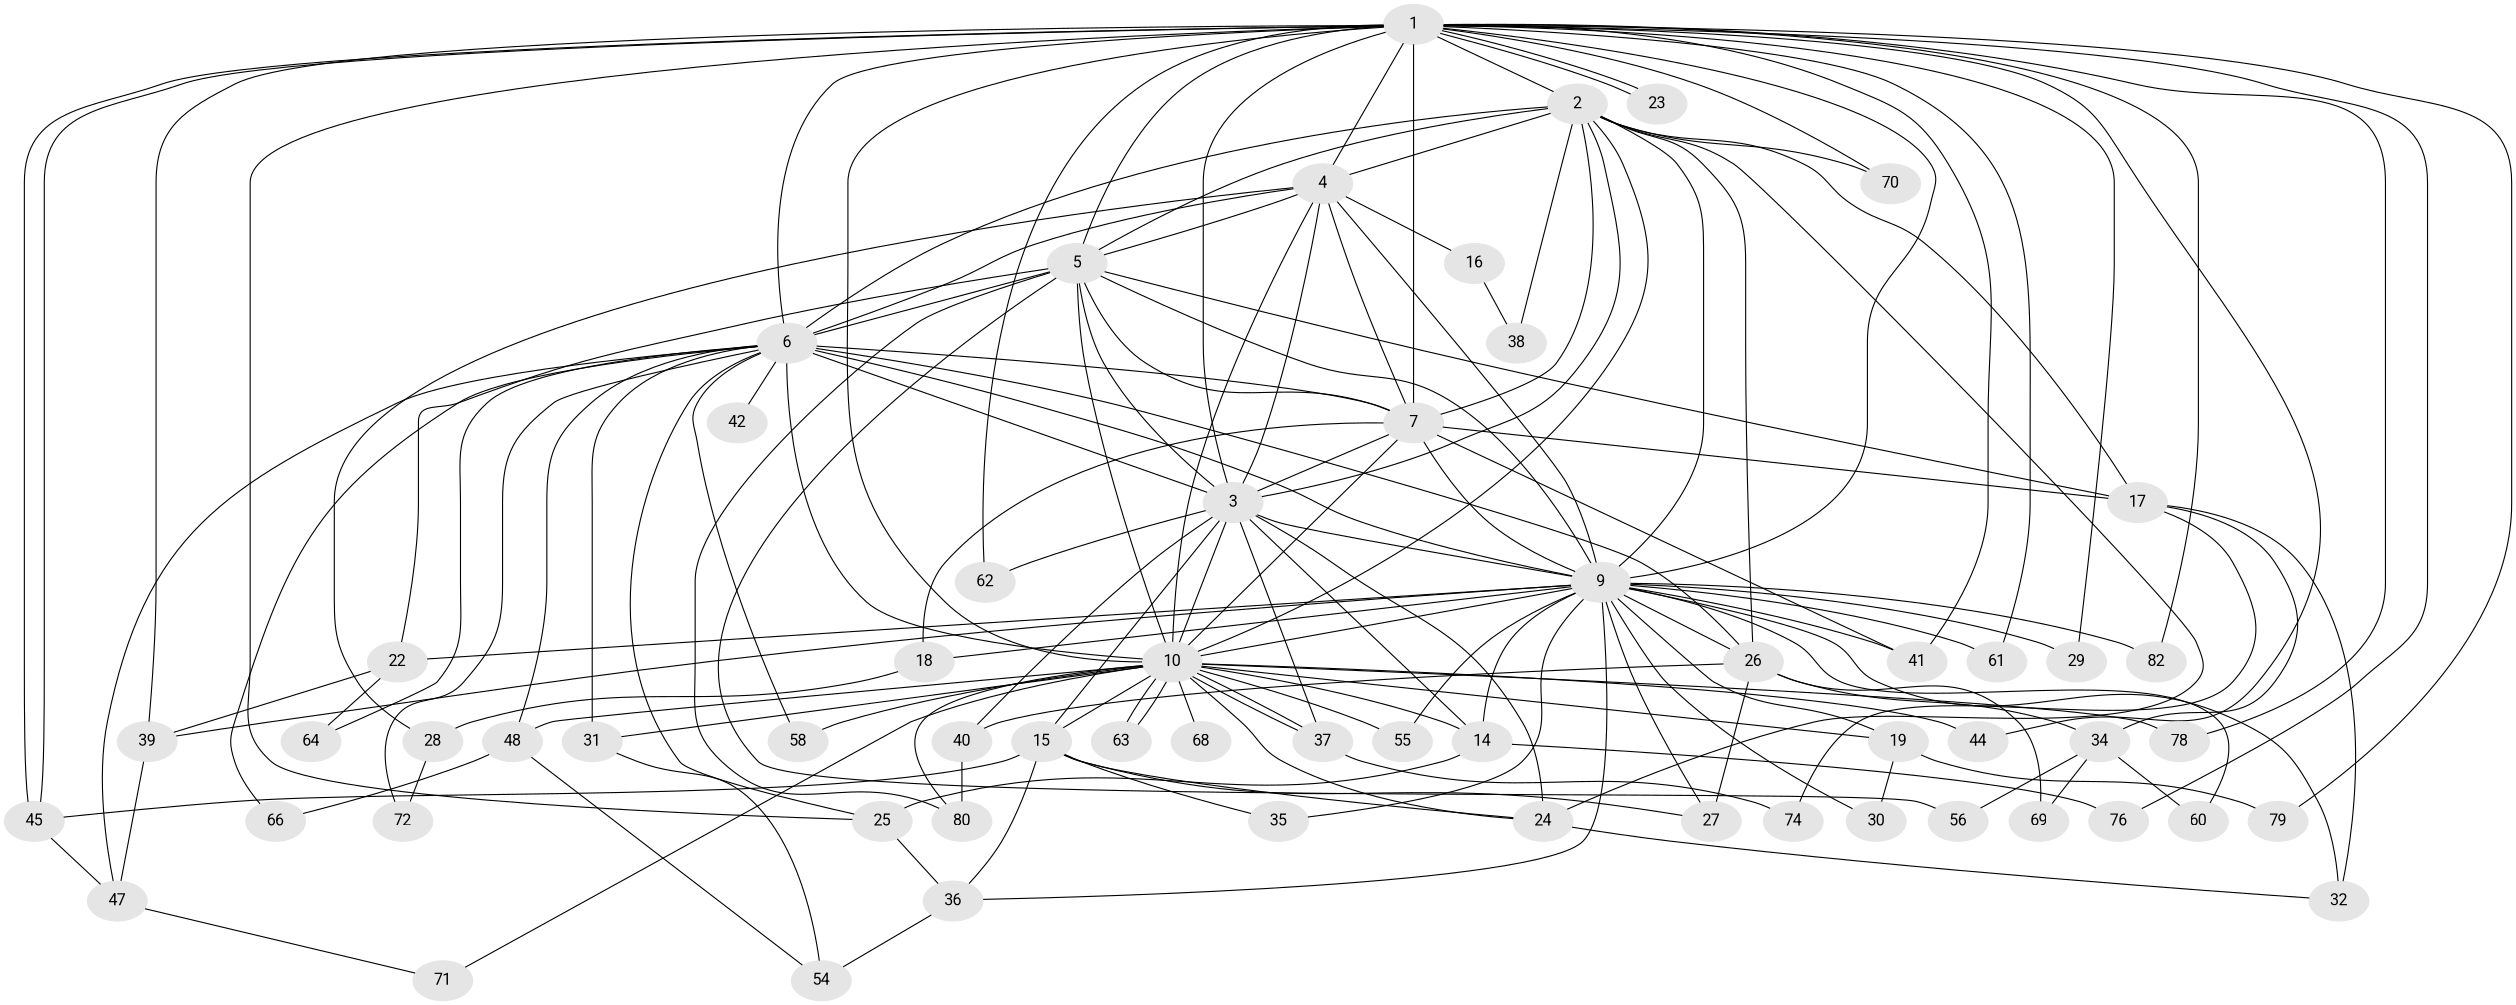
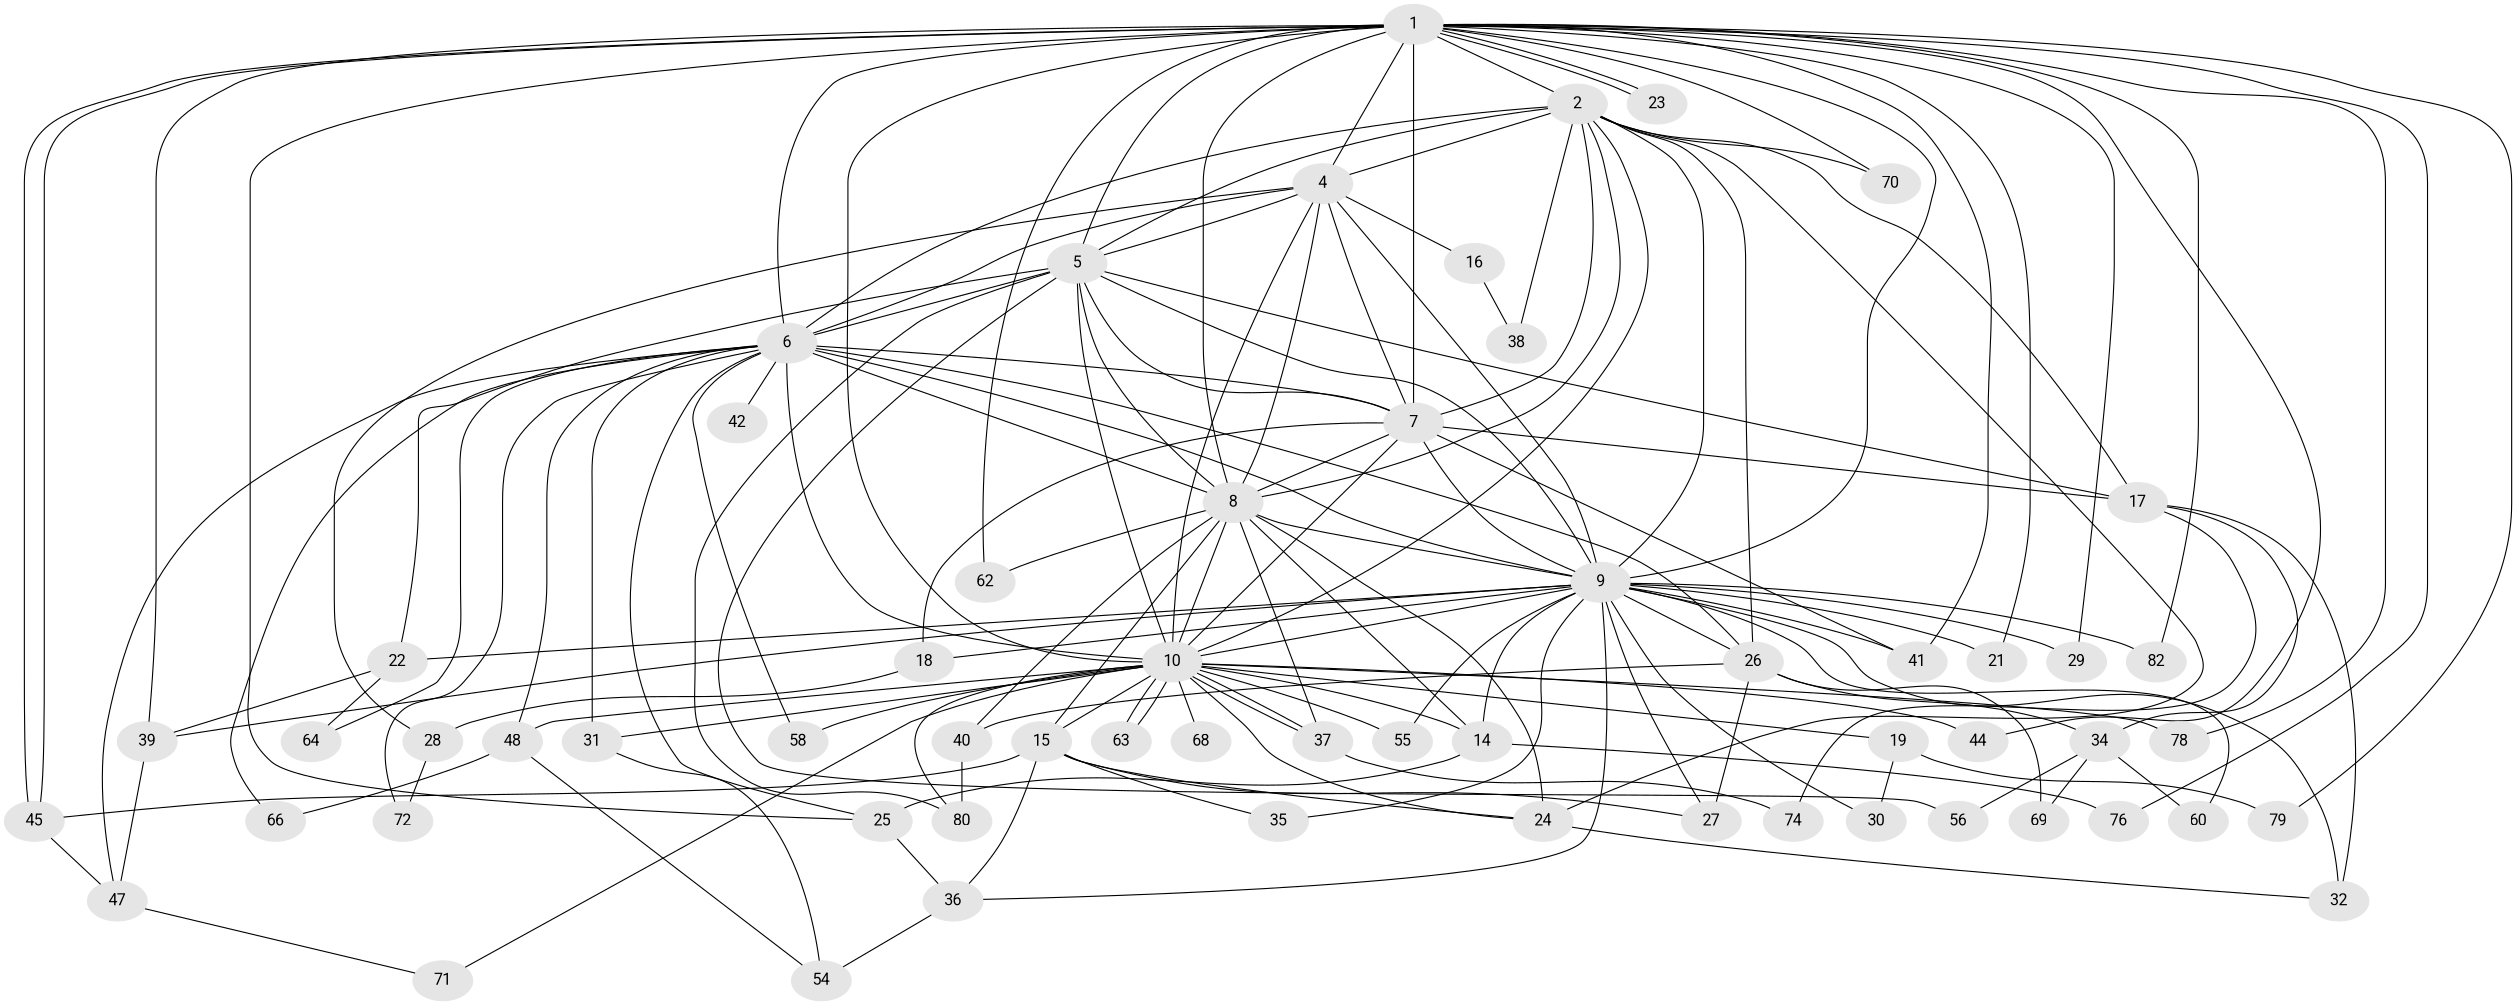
node "3": label "3" -> "8"
node "61": label "61" -> "21"
edge "9" -- "19": removed
